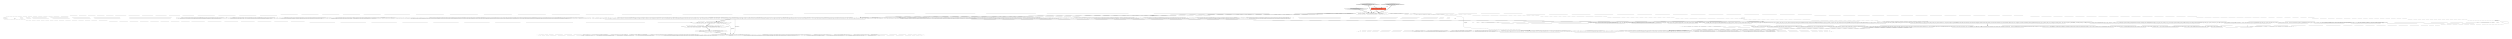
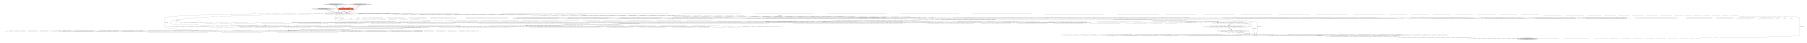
node "return composite@@@43@@@['0', '0', '1']": added
